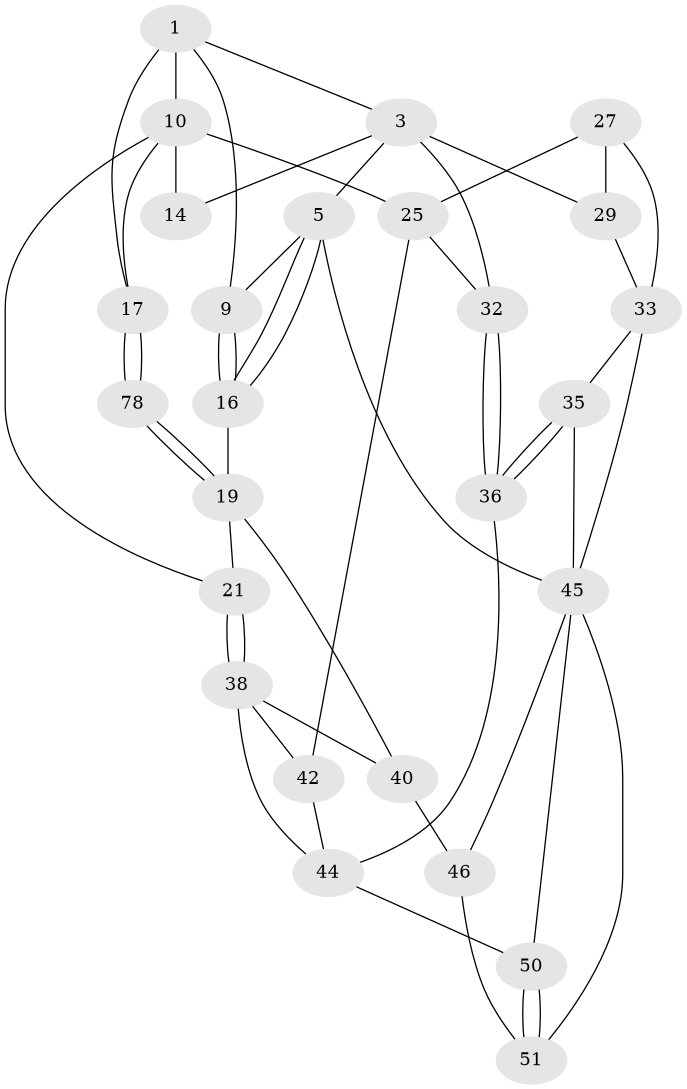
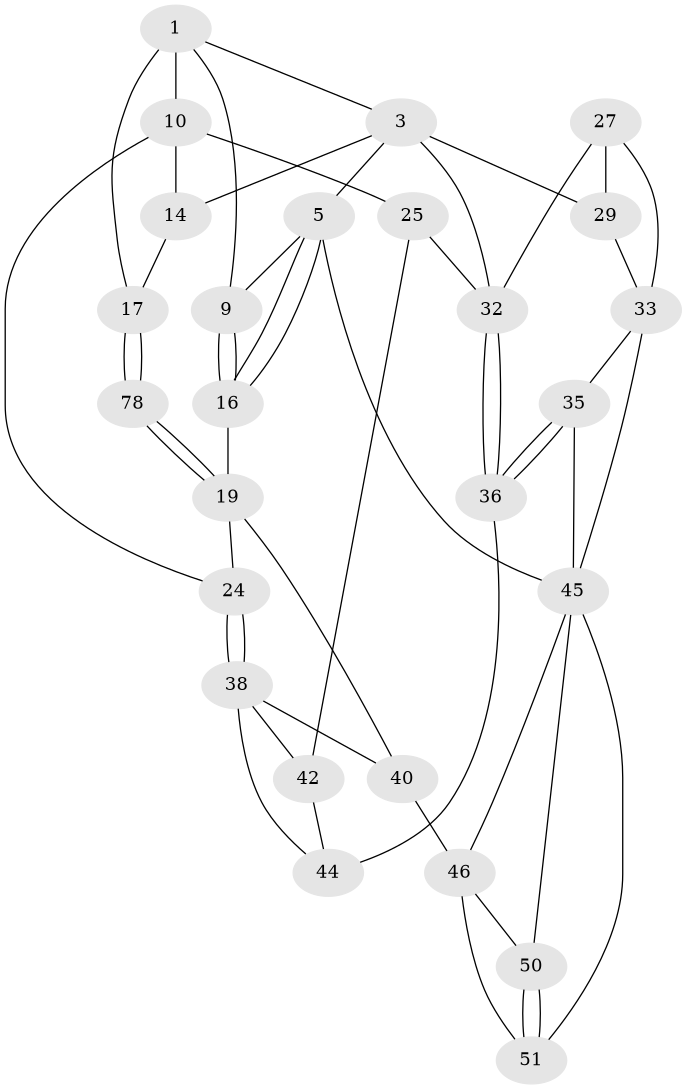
edge "27" -- "25": now "27" -- "32"
edge "10" -- "17": now "14" -- "17"
node "21": label "21" -> "24"
edge "44" -- "50": now "46" -- "50"
